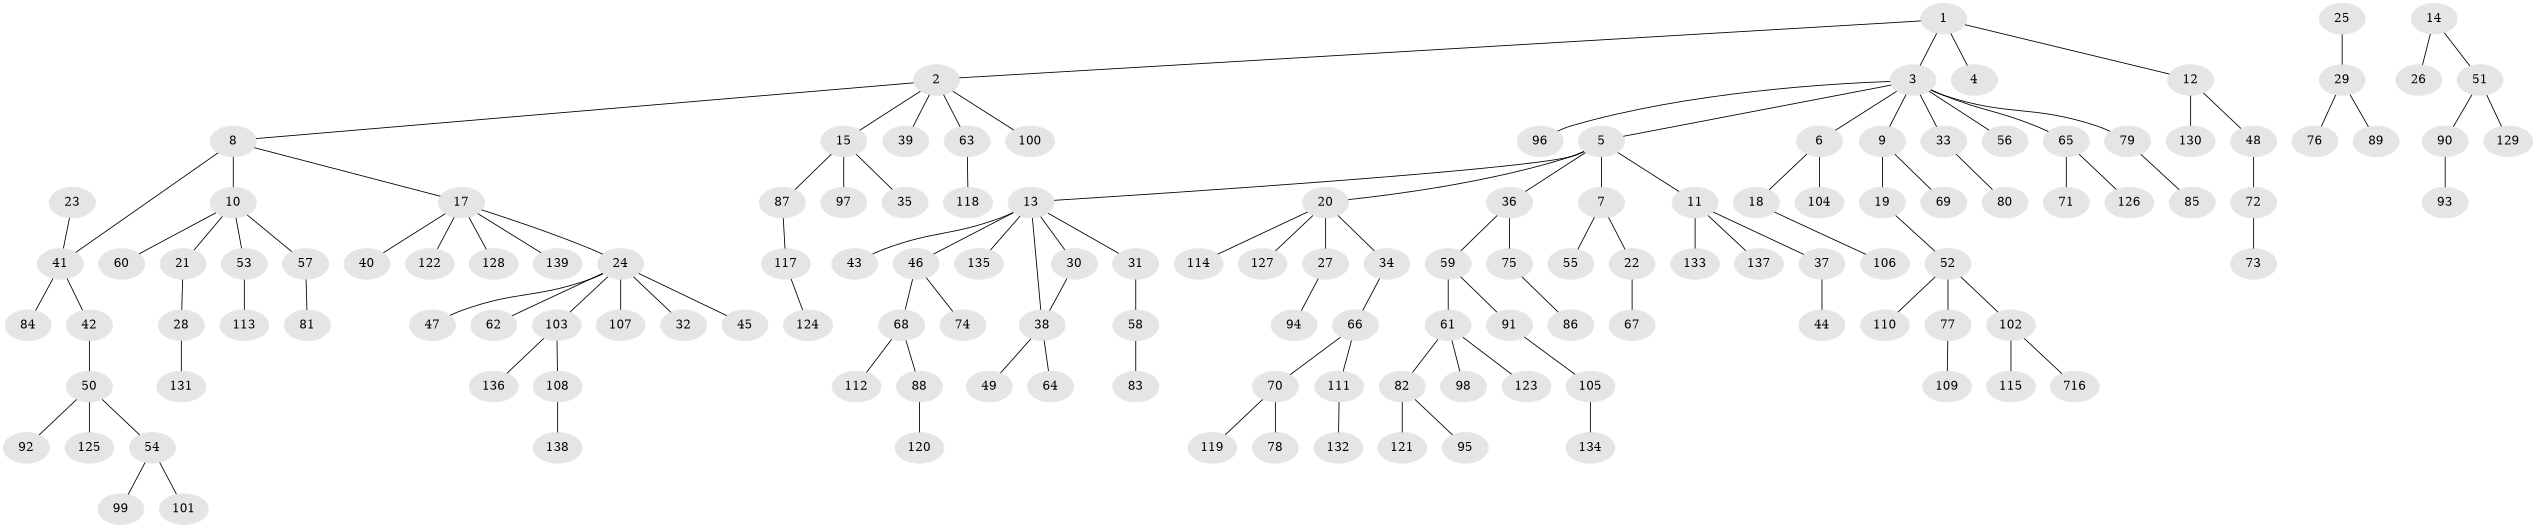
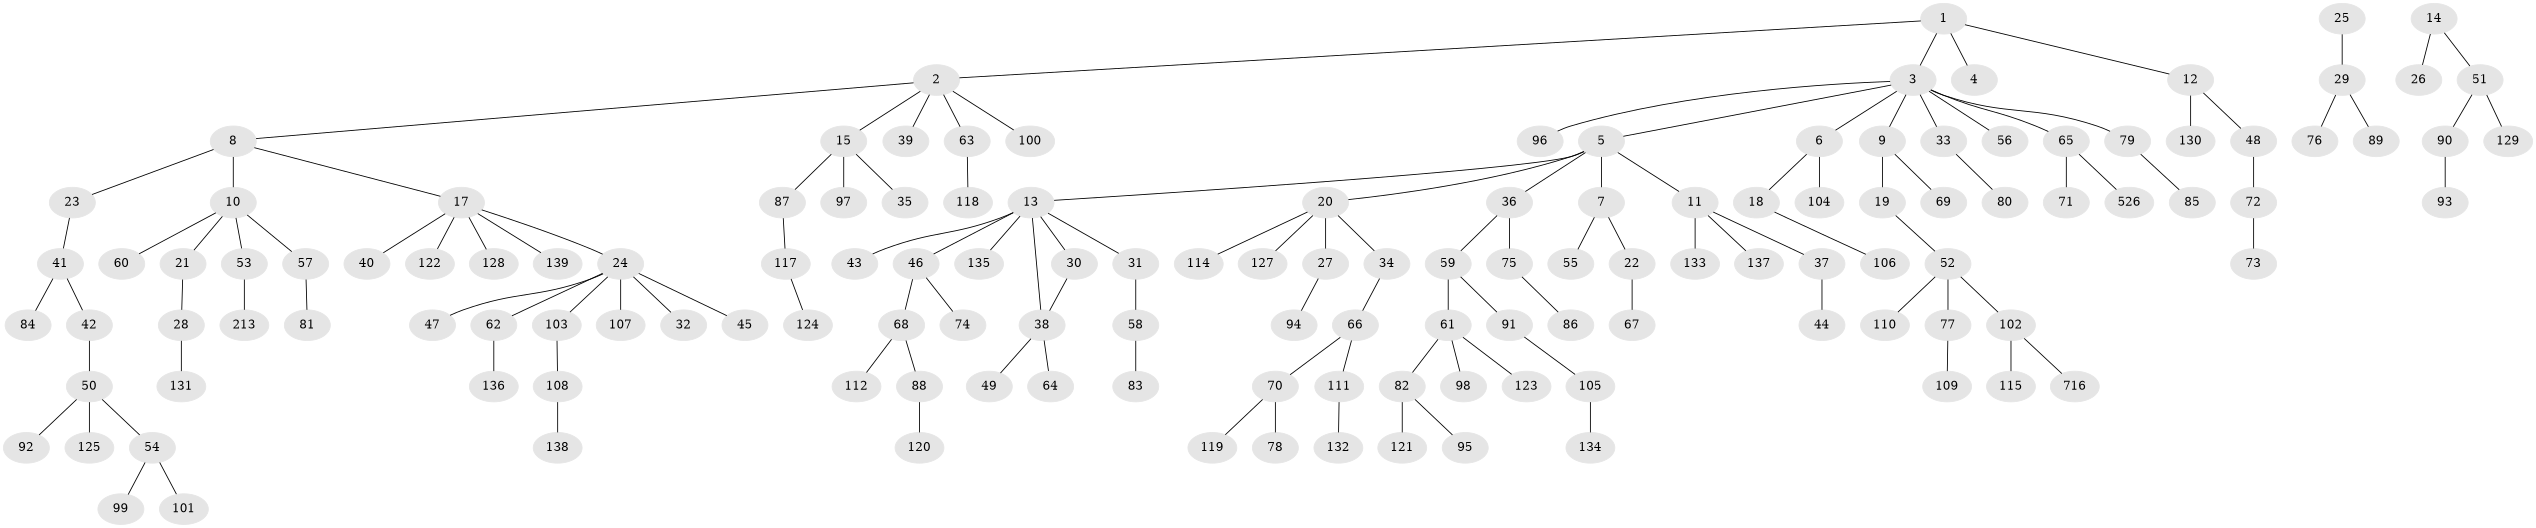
edge "8" -- "41": now "8" -- "23"
node "126": label "126" -> "526"
node "113": label "113" -> "213"
edge "103" -- "136": now "62" -- "136"
